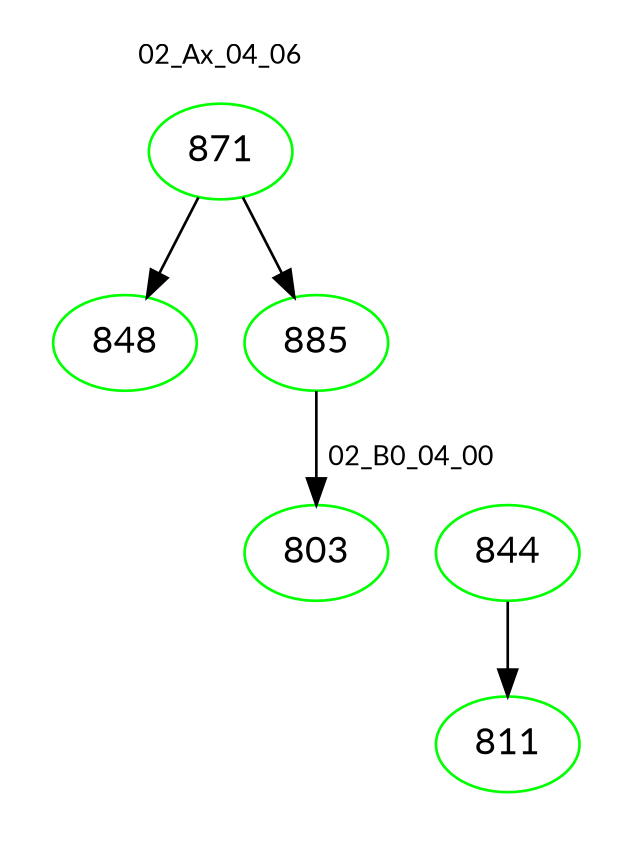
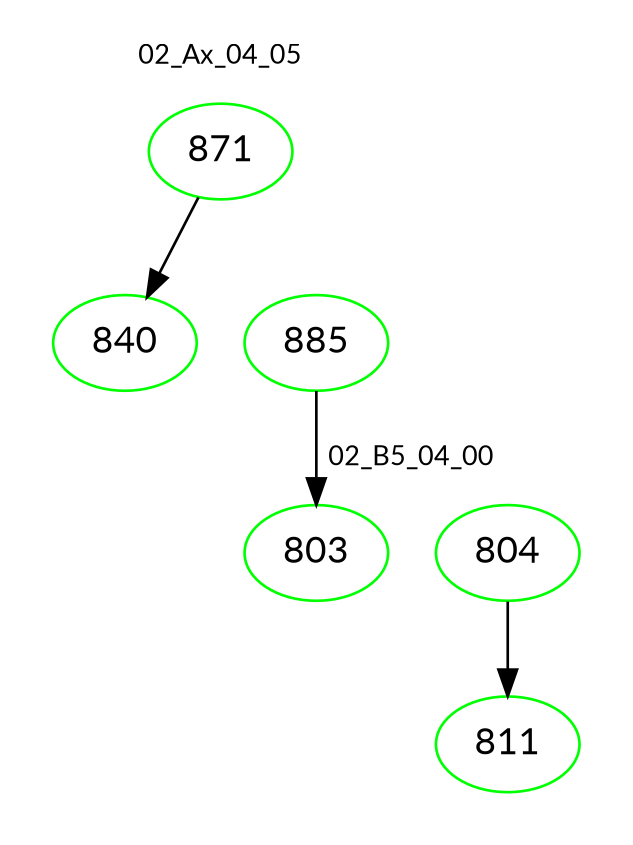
cluster "02_Ax_04_06": label "02_Ax_04_06" -> "02_Ax_04_05"
edge "871" -> "885": removed
node "848": label "848" -> "840"
cluster "02_B0_04_00": label "02_B0_04_00" -> "02_B5_04_00"
node "844": label "844" -> "804"
